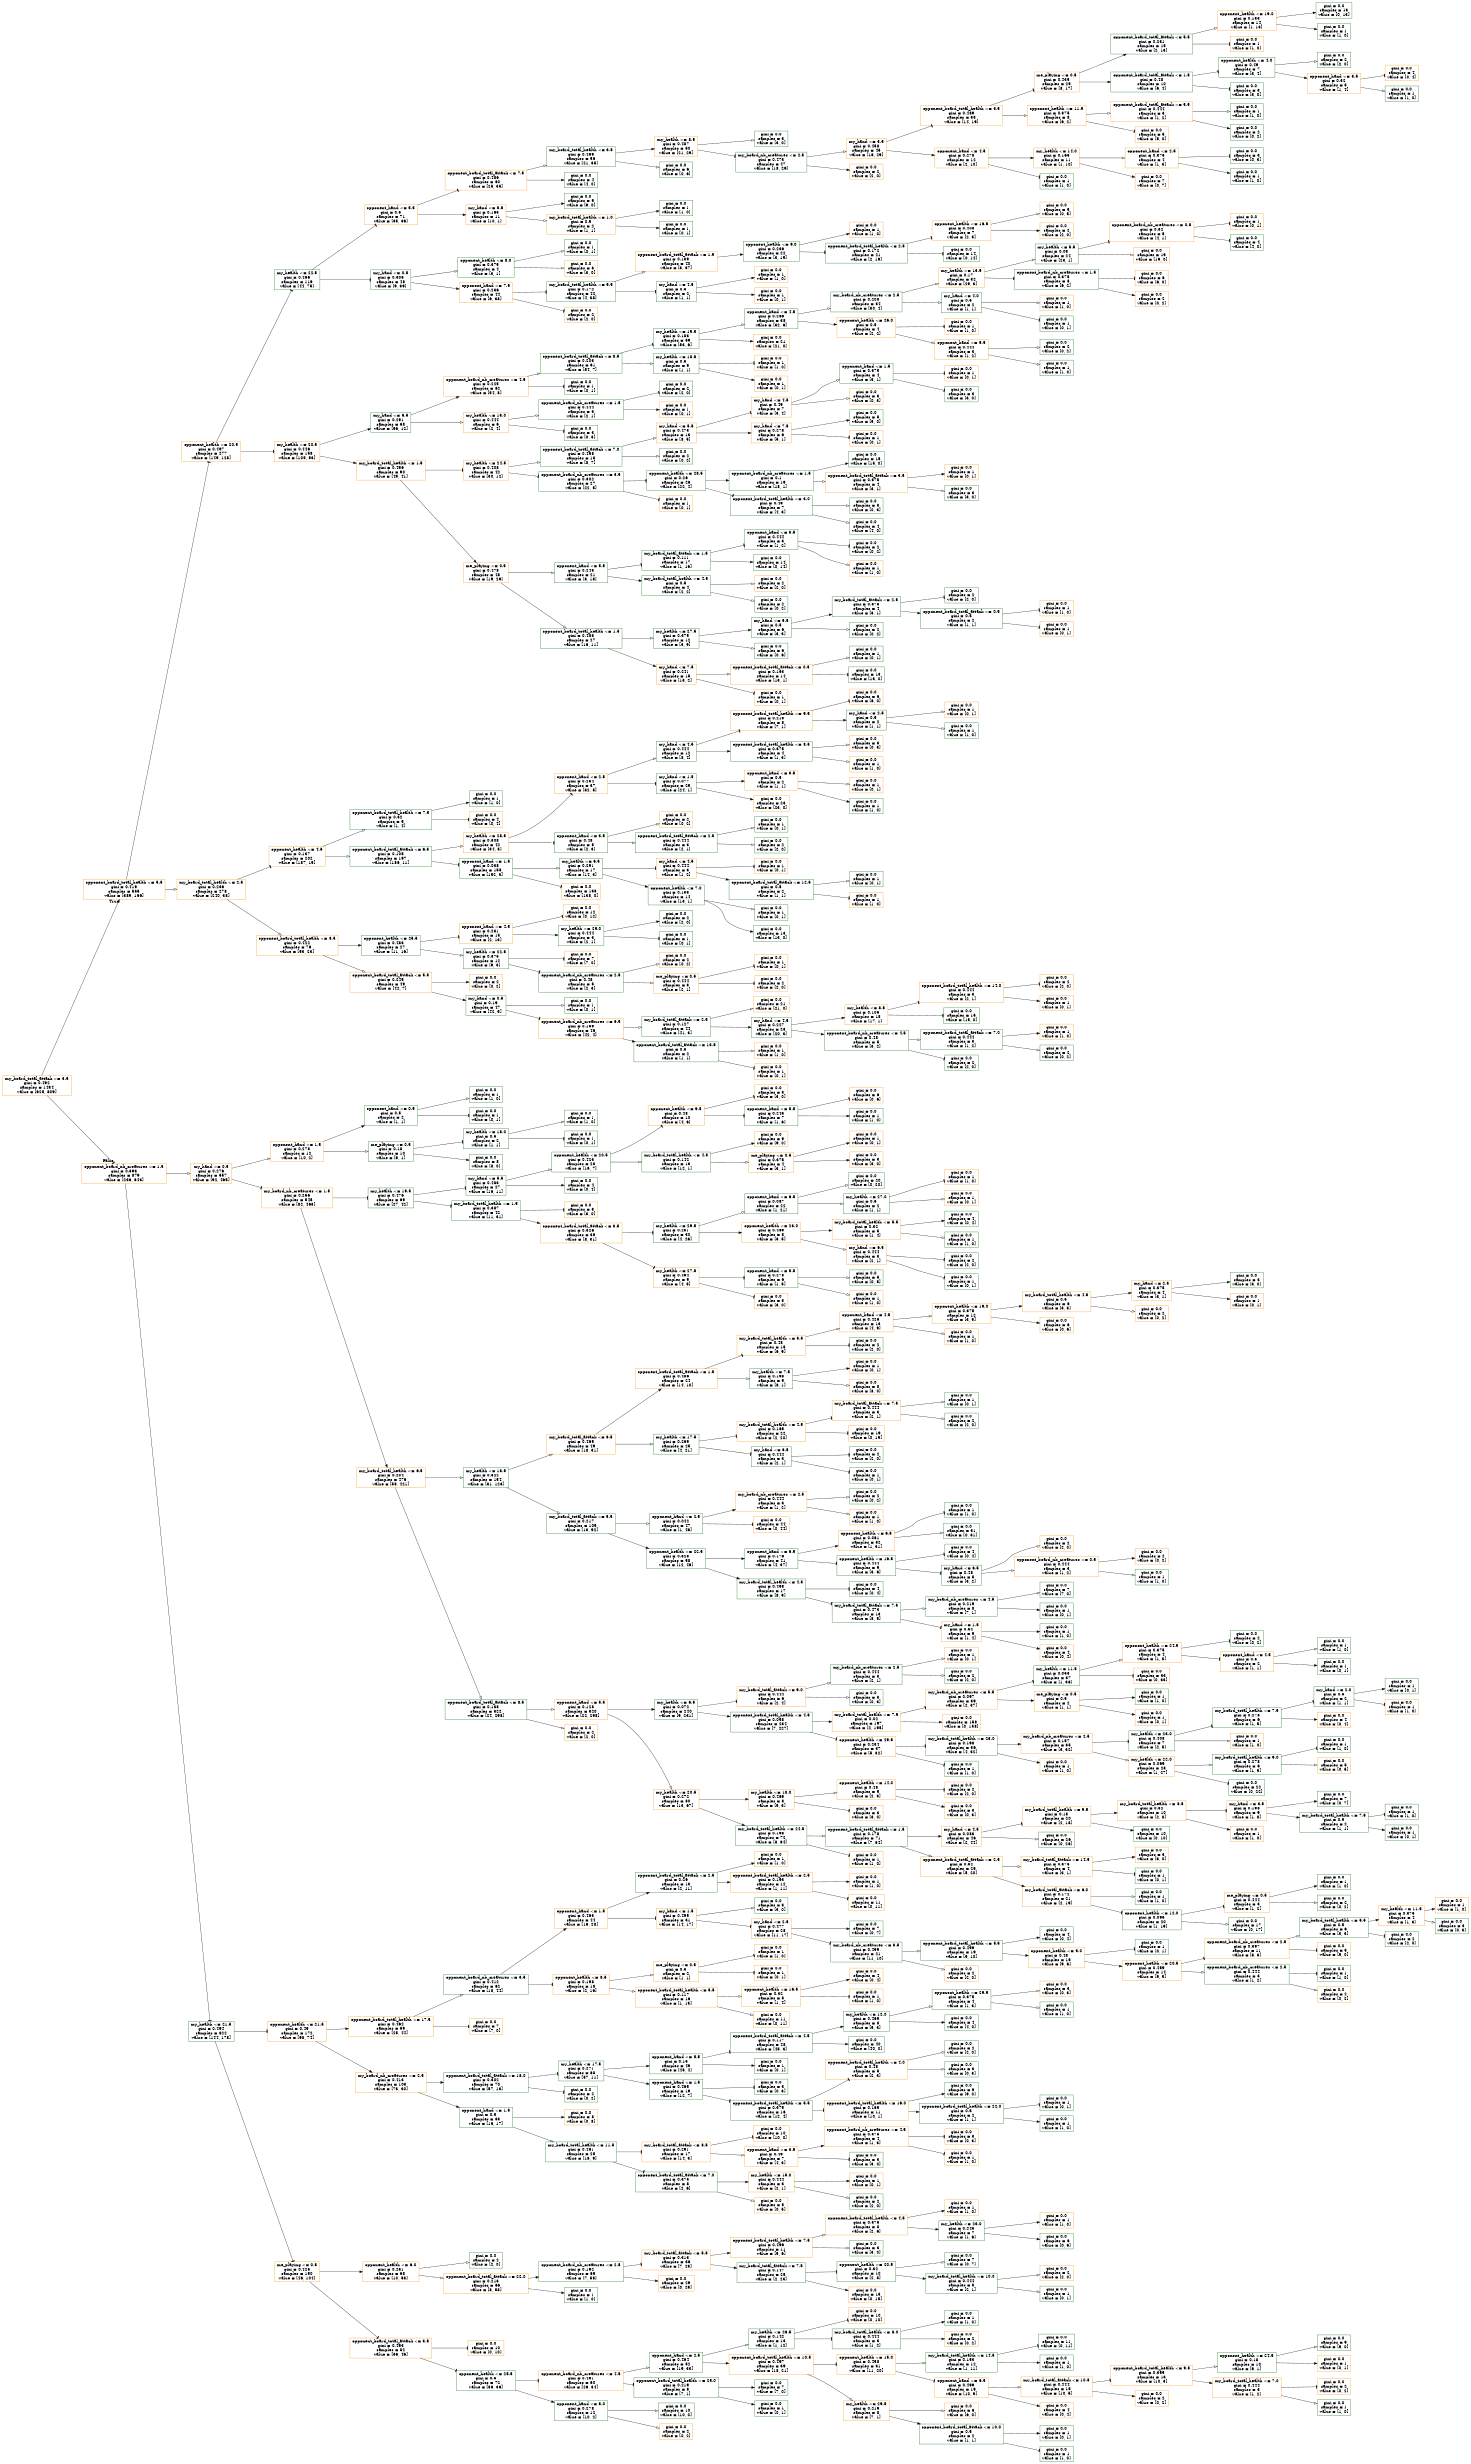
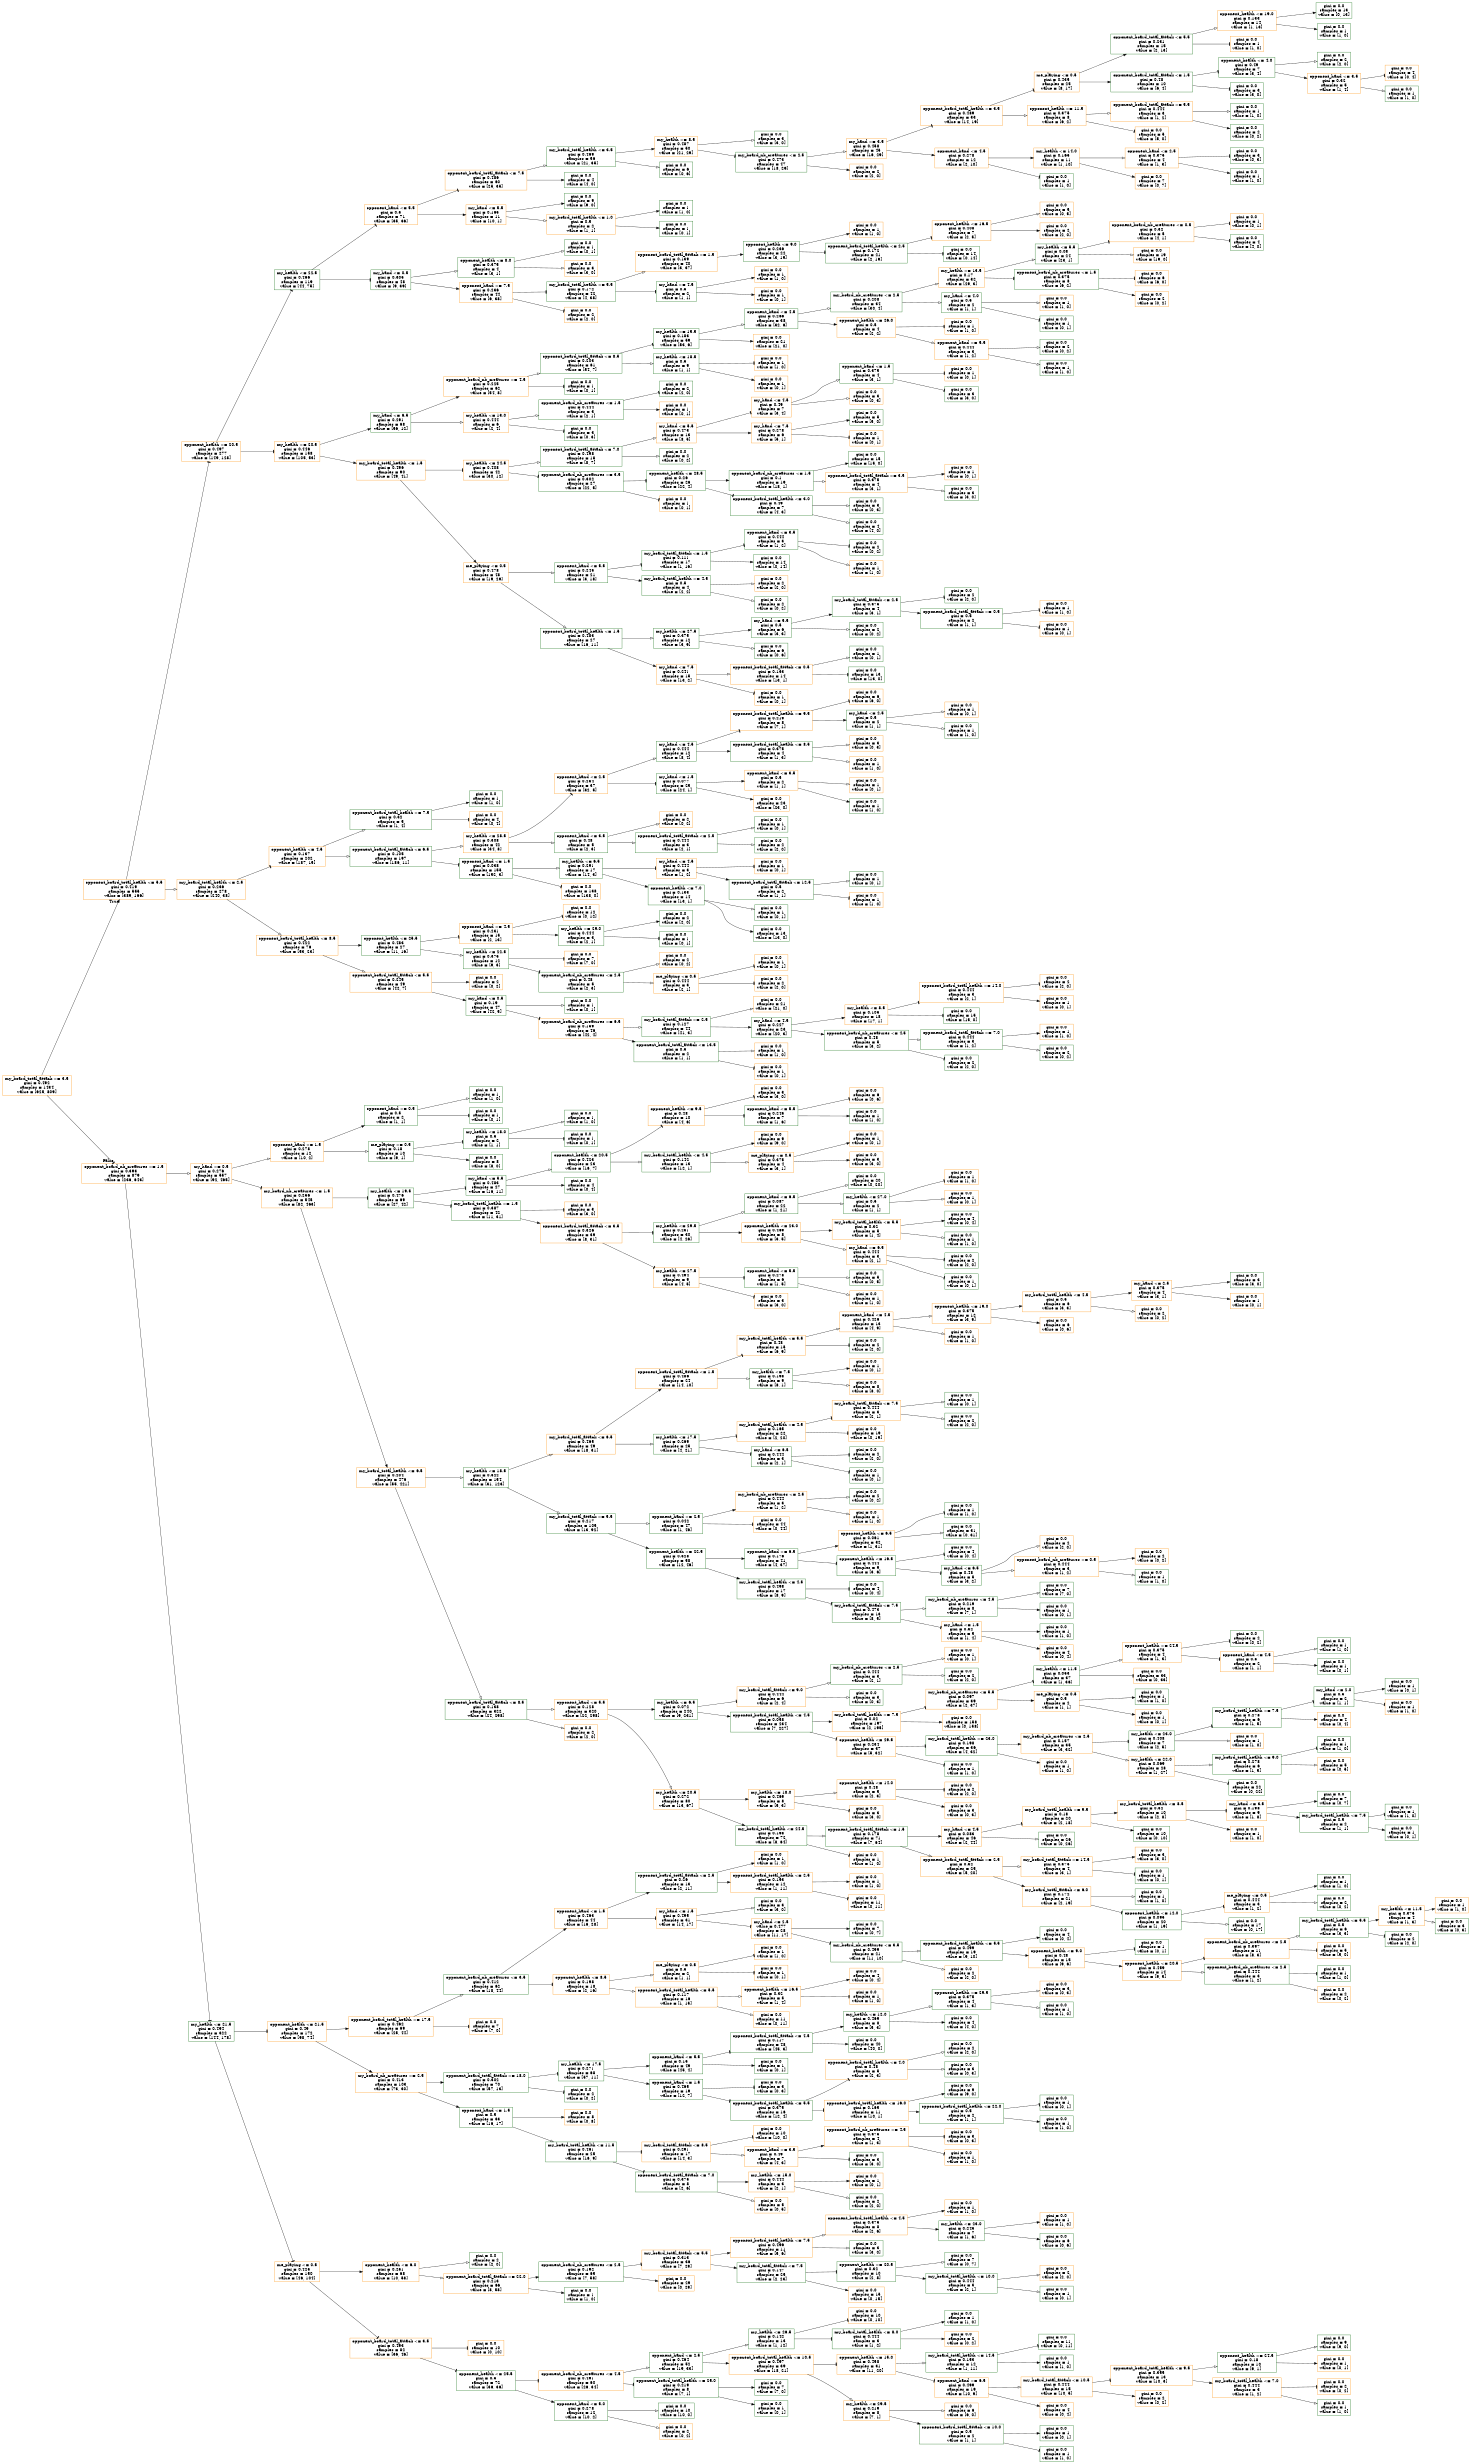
edge "my_health <= 28.5 gini = 0.308 samples = 42 value = [34, 8]" -> "opponent_hand <= 3.5 gini = 0.48 samples = 5 value = [2, 3]": arrowhead tee -> onormal
node "my_hand <= 2.5 gini = 0.477 samples = 28 value = [11, 17]": label "my_hand <= 2.5 gini = 0.477 samples = 28 value = [11, 17]" -> "my_hand <= 2.5 value = 0.477 samples = 28 value = [11, 17]"
